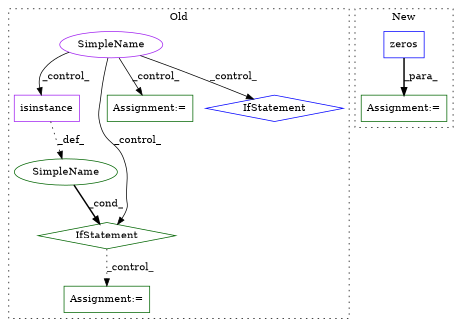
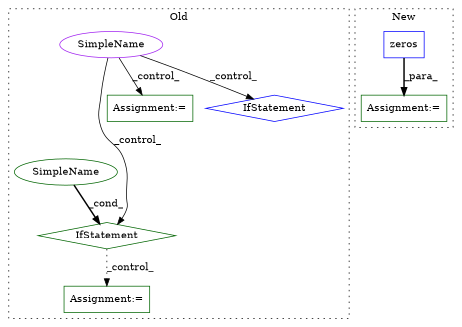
node "isinstance": removed
